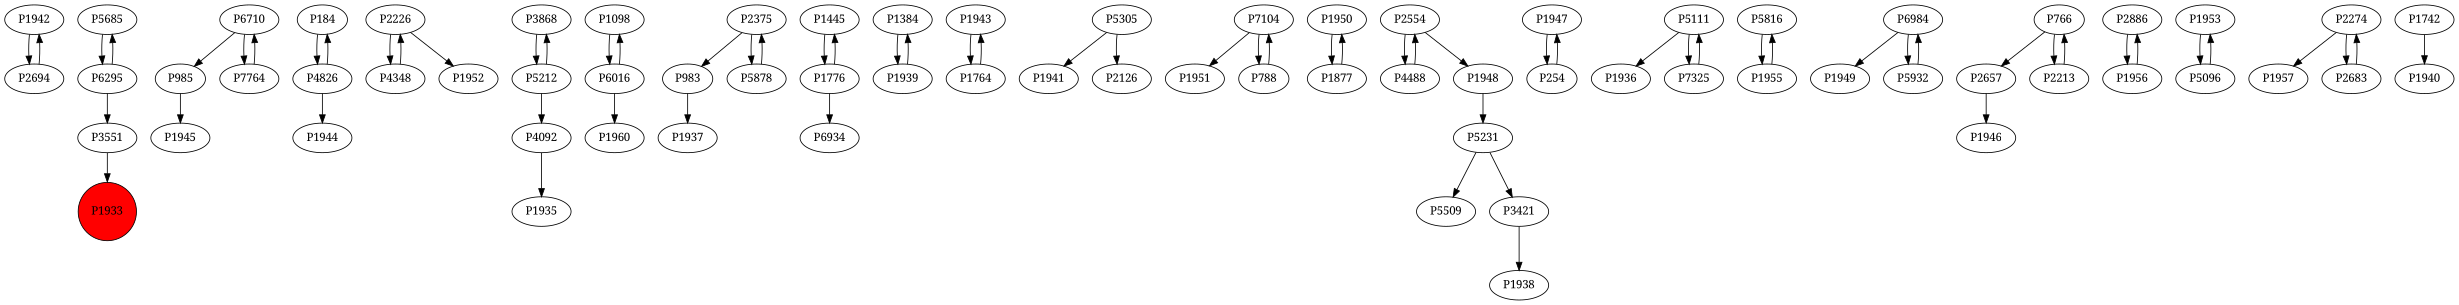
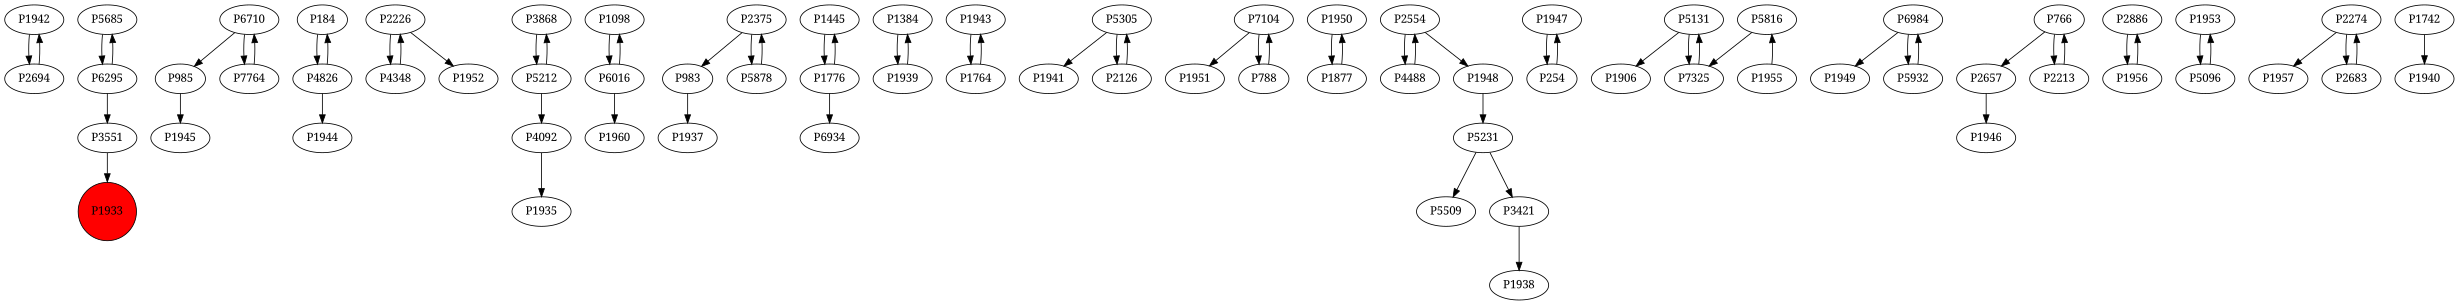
node "P5111": label "P5111" -> "P5131"
edge "P5816" -> "P1955": now "P5816" -> "P7325"
edge "P2126" -> "P5305": added
node "P1936": label "P1936" -> "P1906"
